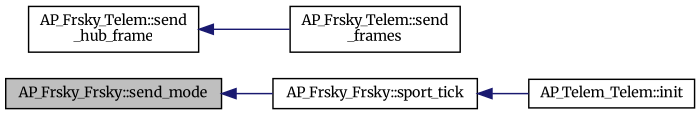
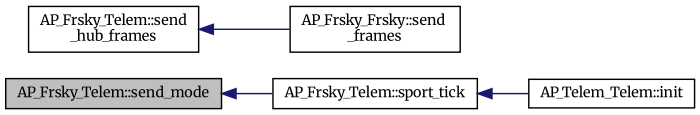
node "AP_Frsky_Telem::send _hub_frame": label "AP_Frsky_Telem::send _hub_frame" -> "AP_Frsky_Telem::send _hub_frames"
node "AP_Frsky_Telem::send _frames": label "AP_Frsky_Telem::send _frames" -> "AP_Frsky_Frsky::send _frames"
node "AP_Frsky_Frsky::send_mode": label "AP_Frsky_Frsky::send_mode" -> "AP_Frsky_Telem::send_mode"
node "AP_Frsky_Frsky::sport_tick": label "AP_Frsky_Frsky::sport_tick" -> "AP_Frsky_Telem::sport_tick"
